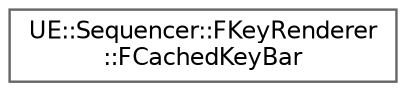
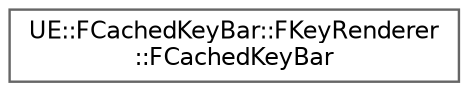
node "UE::Sequencer::FKeyRenderer ::FCachedKeyBar": label "UE::Sequencer::FKeyRenderer ::FCachedKeyBar" -> "UE::FCachedKeyBar::FKeyRenderer ::FCachedKeyBar"
